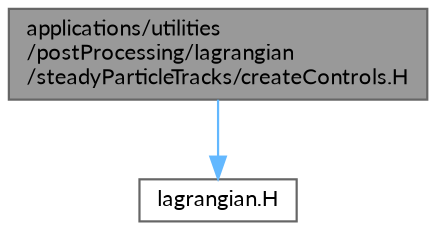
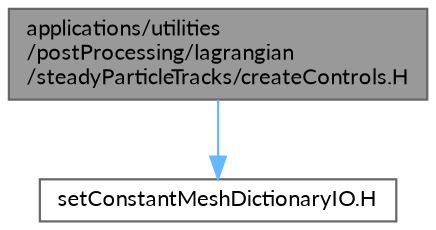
node "lagrangian.H": label "lagrangian.H" -> "setConstantMeshDictionaryIO.H"
